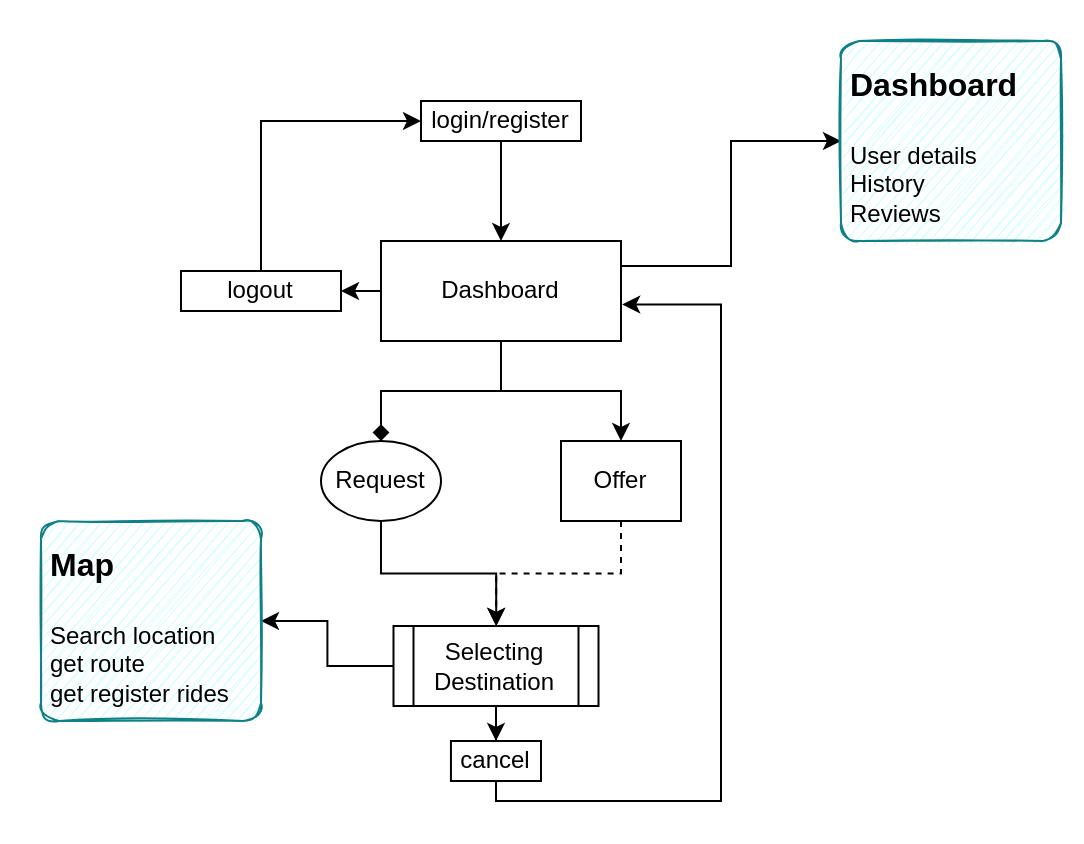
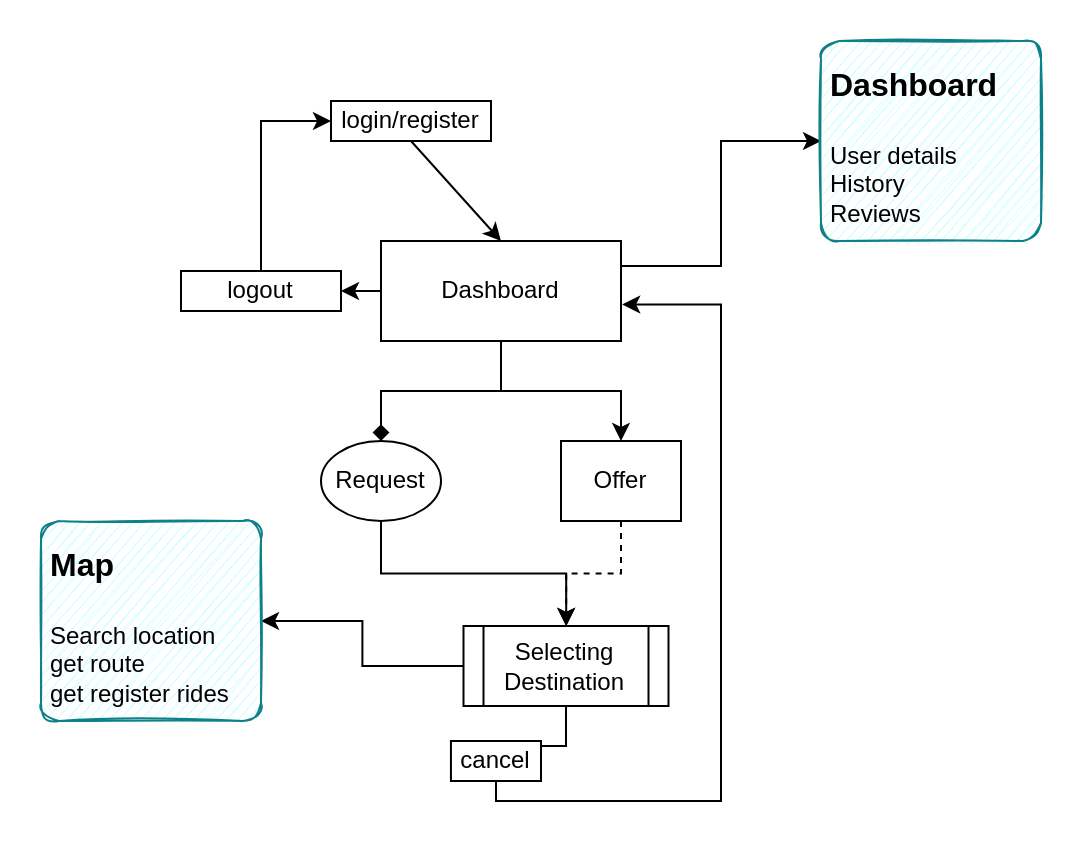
node "login/register": moved (501, 121) -> (411, 121)
node "Dashboard User details History Reviews": moved (951, 141) -> (931, 141)
node "Selecting Destination": moved (496, 666) -> (566, 666)
